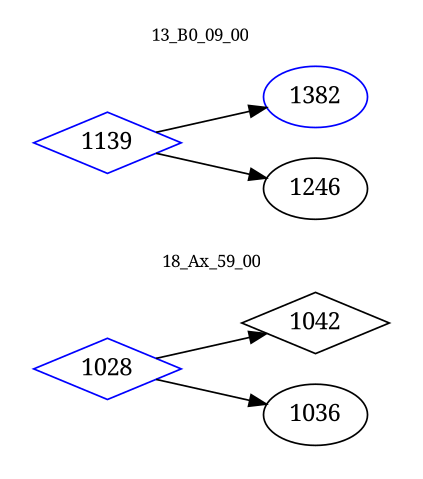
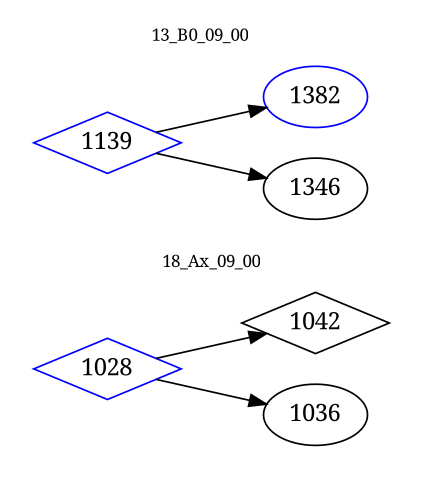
node "1246": label "1246" -> "1346"
cluster "18_Ax_59_00": label "18_Ax_59_00" -> "18_Ax_09_00"
